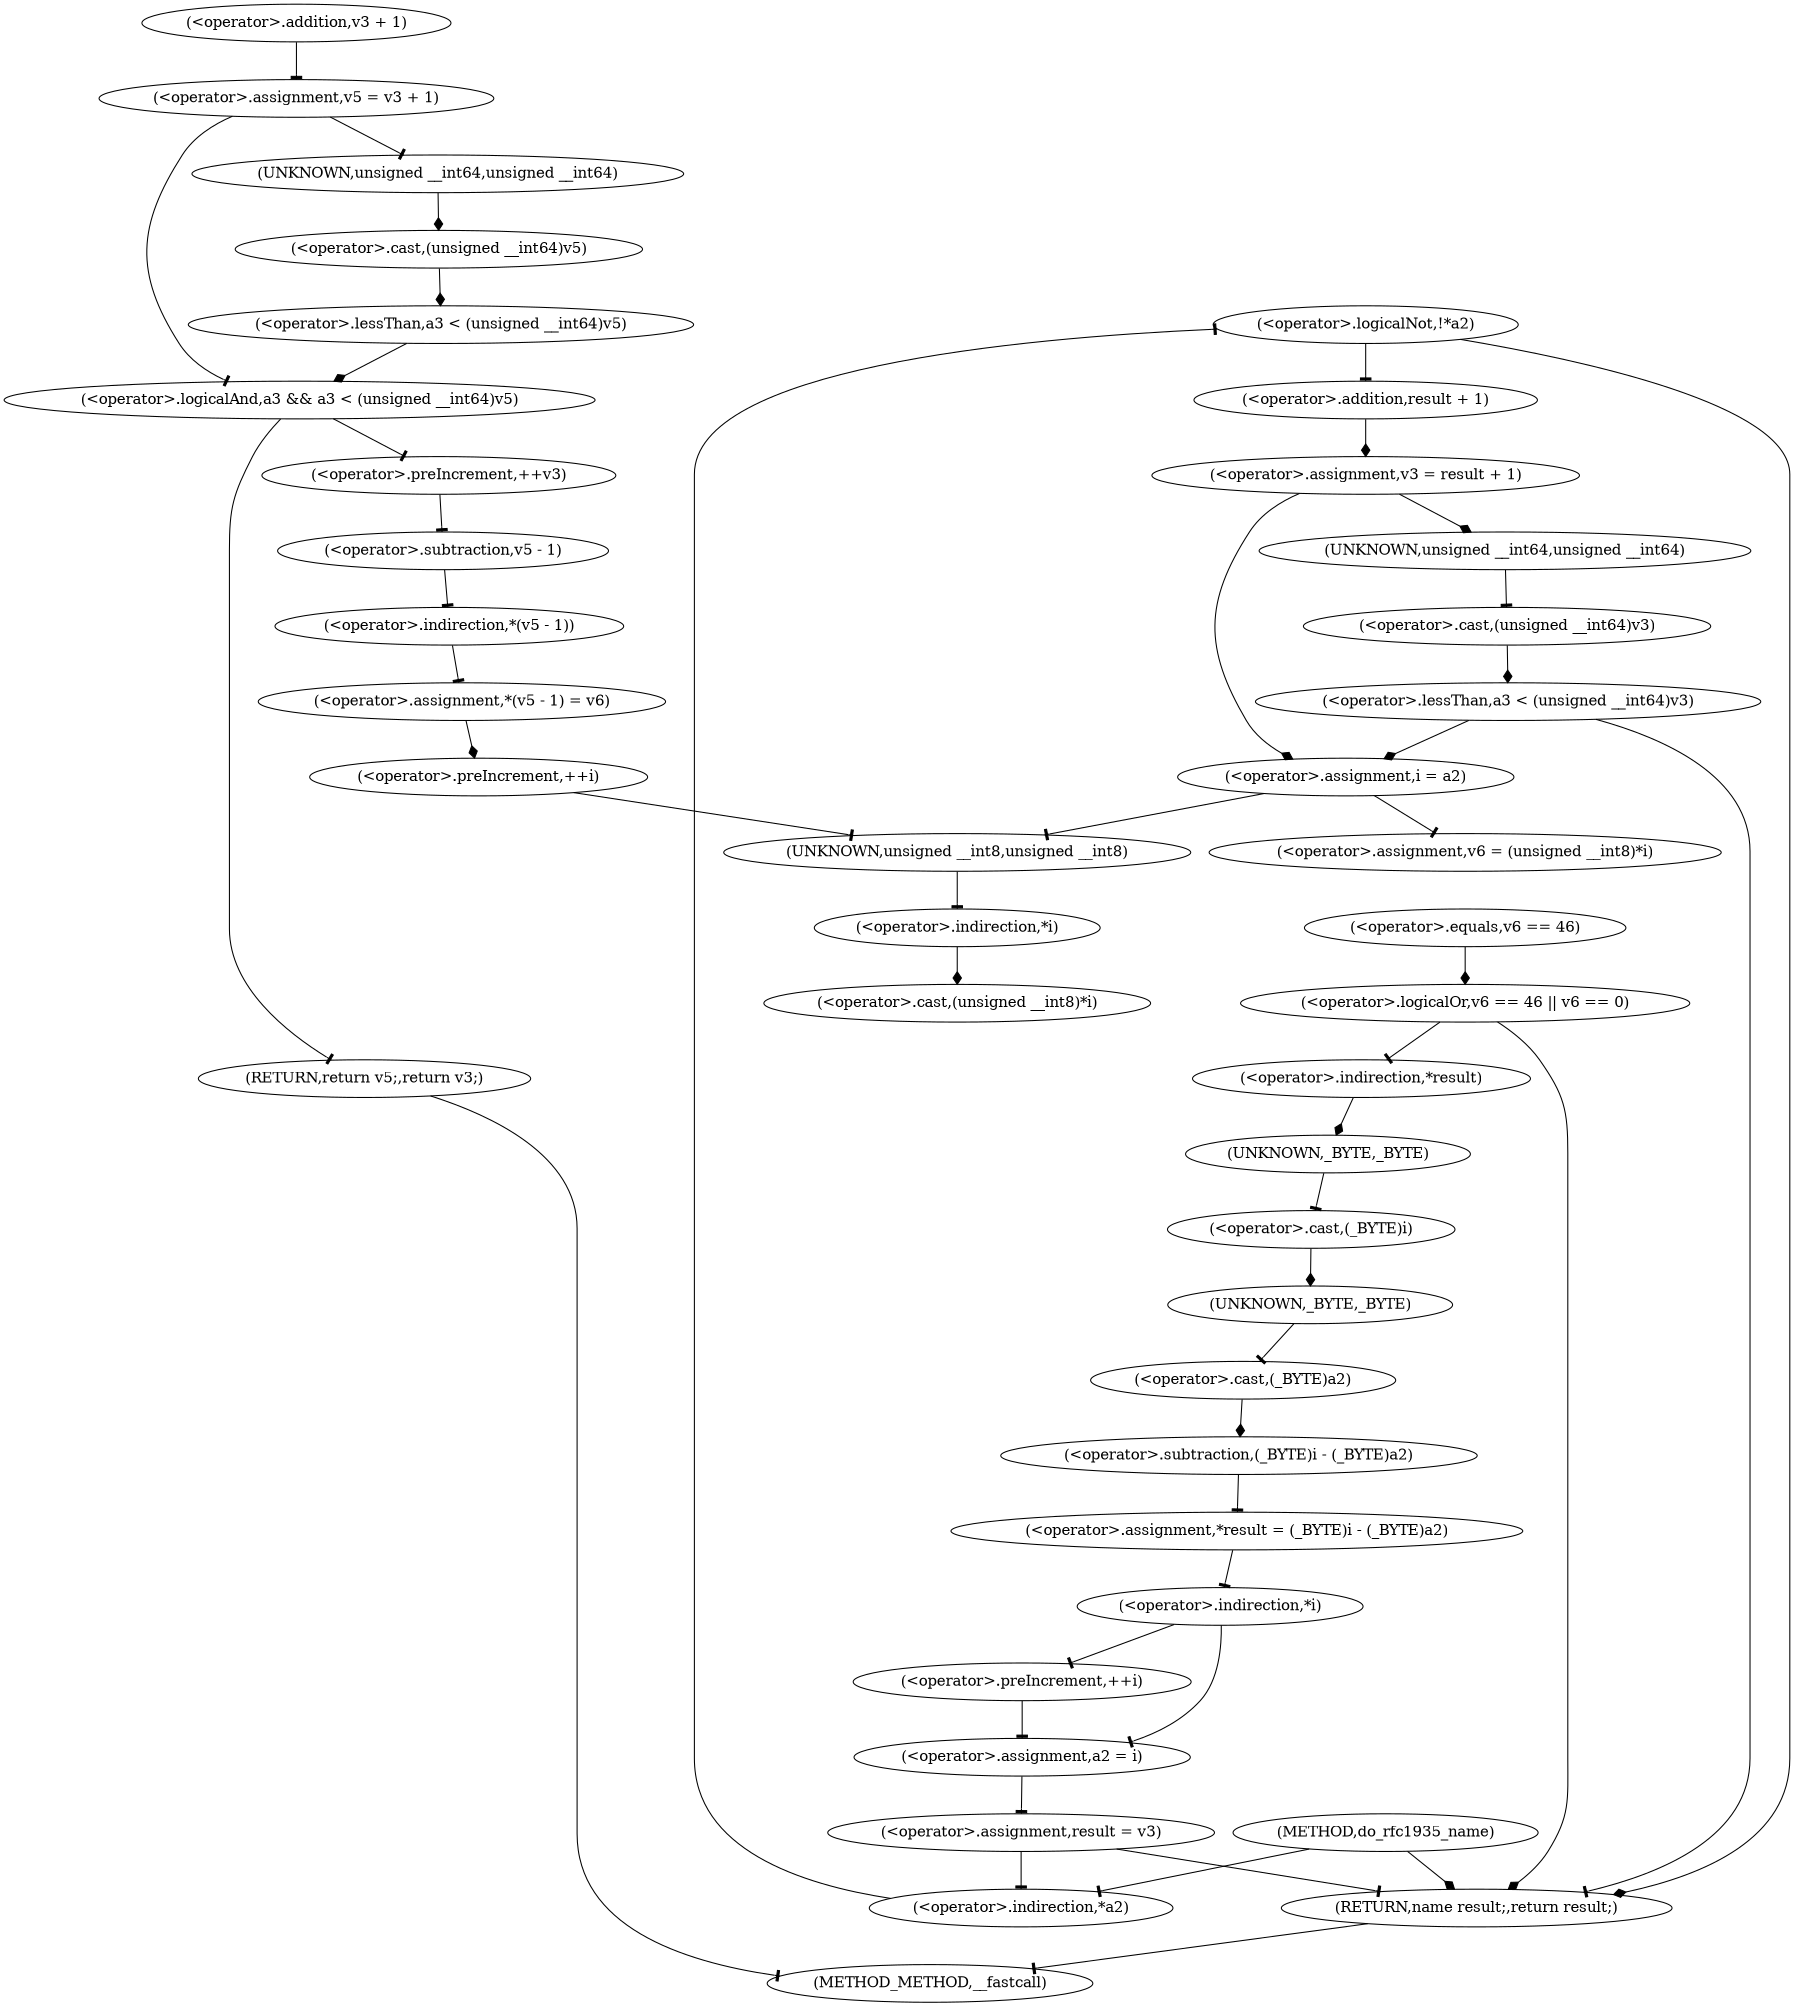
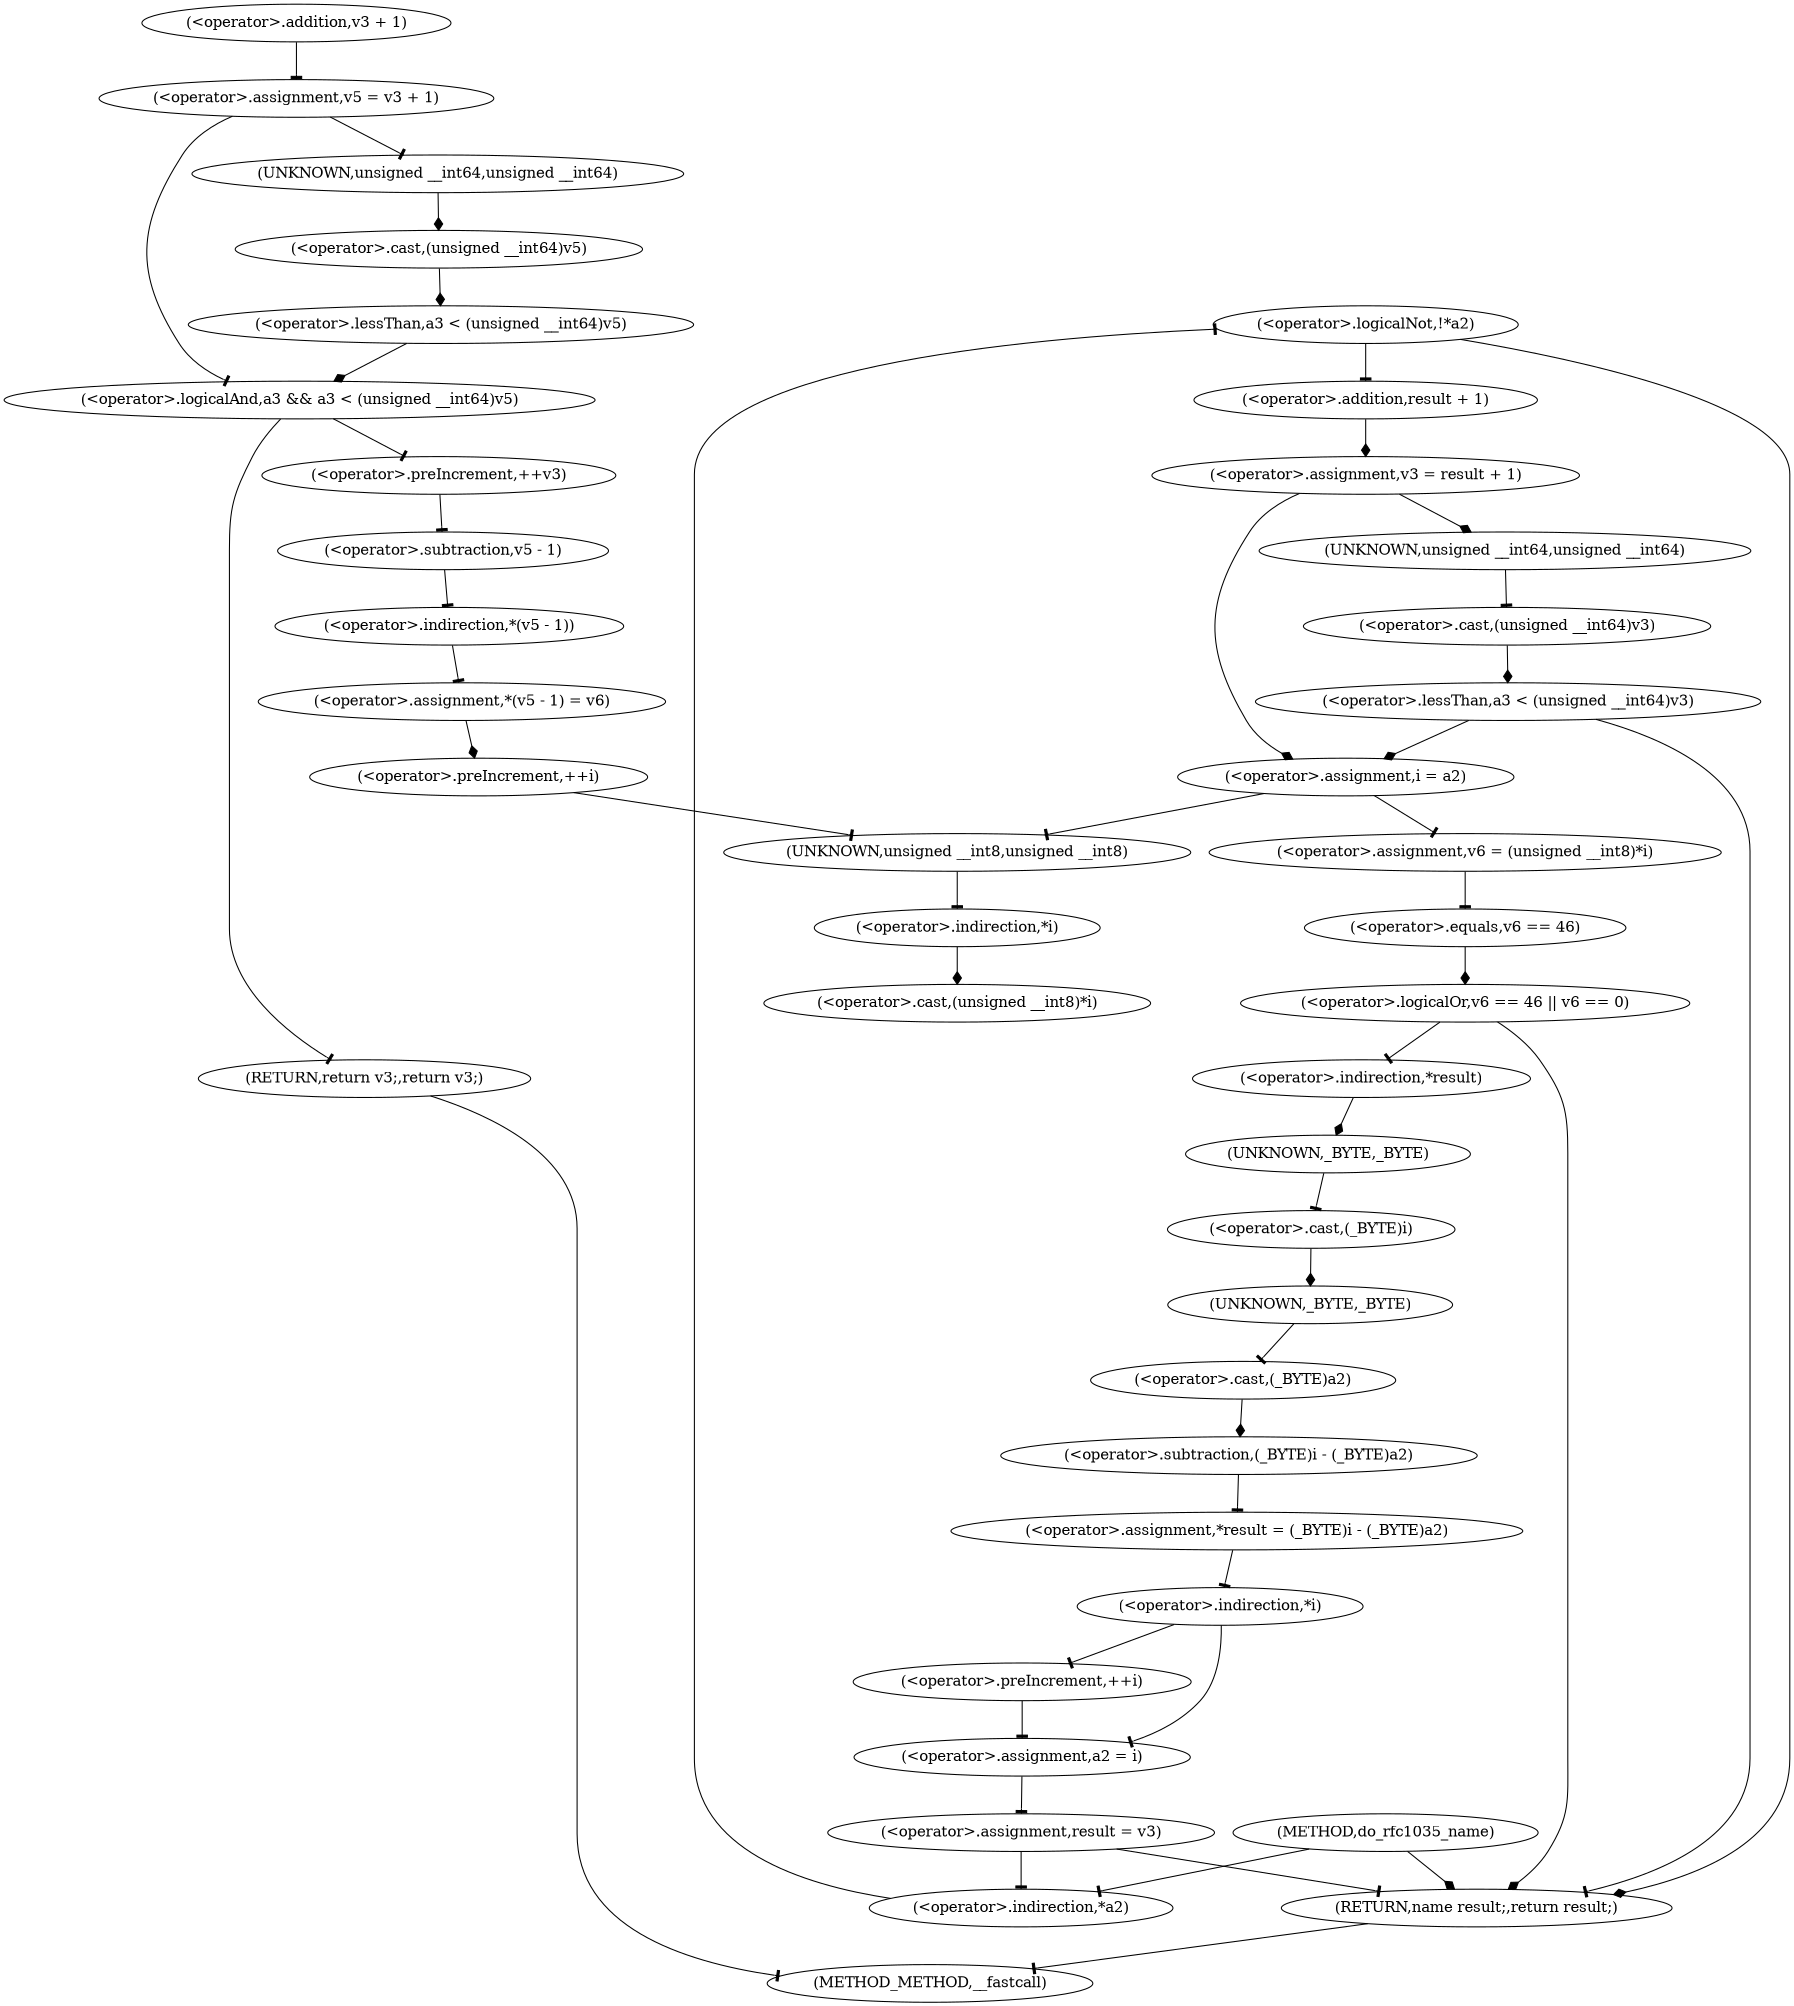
edge "(<operator>.assignment,v6 = (unsigned __int8)*i)" -> "(<operator>.equals,v6 == 46)": added
node "(RETURN,return v5;,return v3;)": label "(RETURN,return v5;,return v3;)" -> "(RETURN,return v3;,return v3;)"
node "(METHOD,do_rfc1935_name)": label "(METHOD,do_rfc1935_name)" -> "(METHOD,do_rfc1035_name)"
